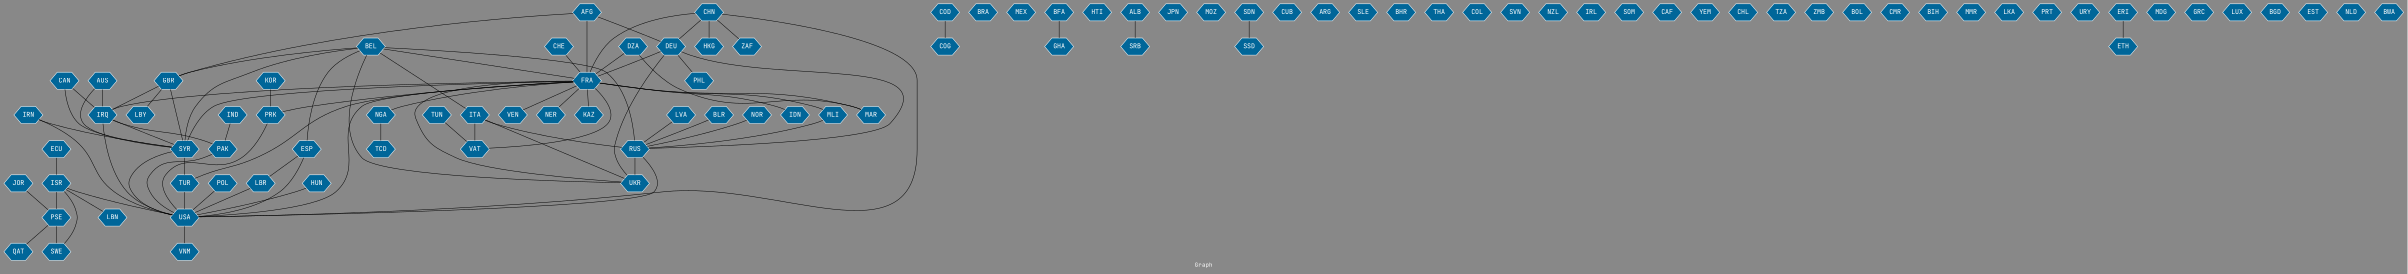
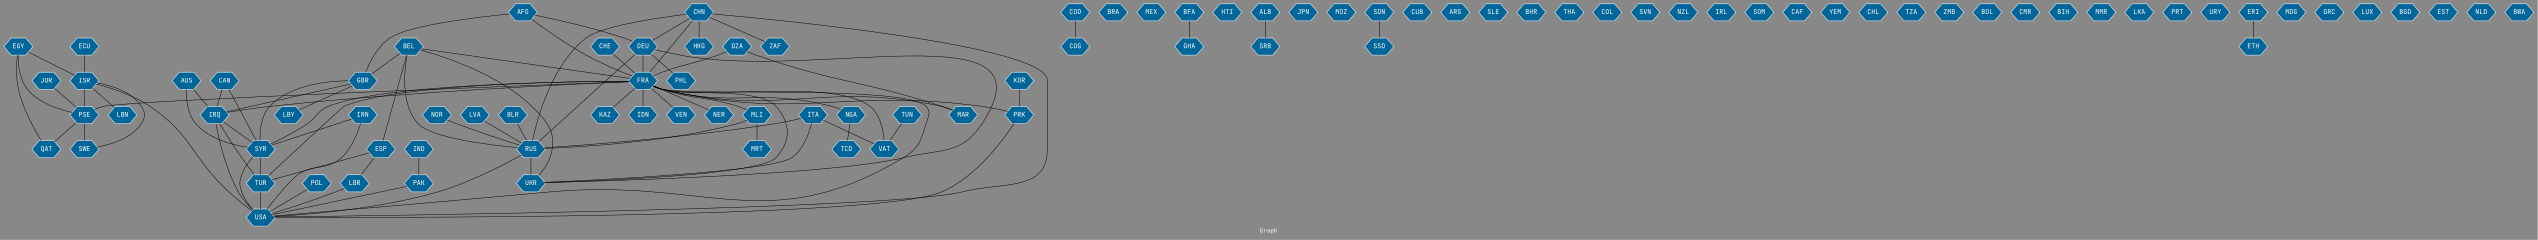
edge "CHN" -- "RUS": added
node "EGY": added
edge "BEL" -- "SYR": removed
edge "BEL" -- "ITA": removed
edge "FRA" -- "PSE": added
edge "IRQ" -- "PAK": now "IRQ" -- "TUR"
node "MRT": added
node "HUN": removed
edge "ESP" -- "USA": now "ESP" -- "TUR"
node "VNM": removed
